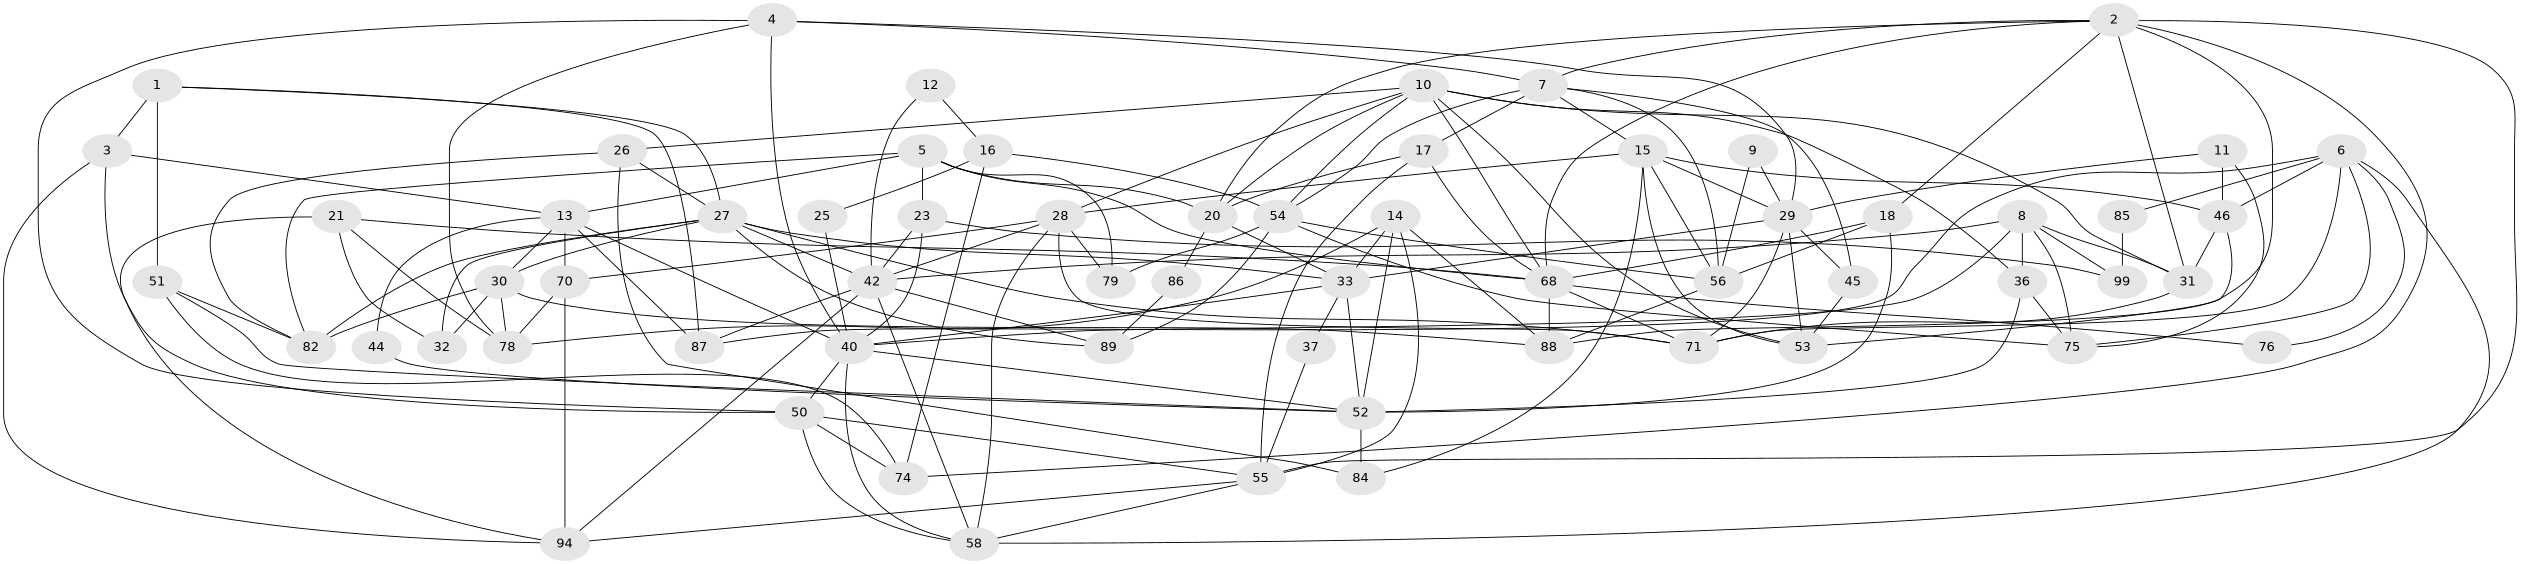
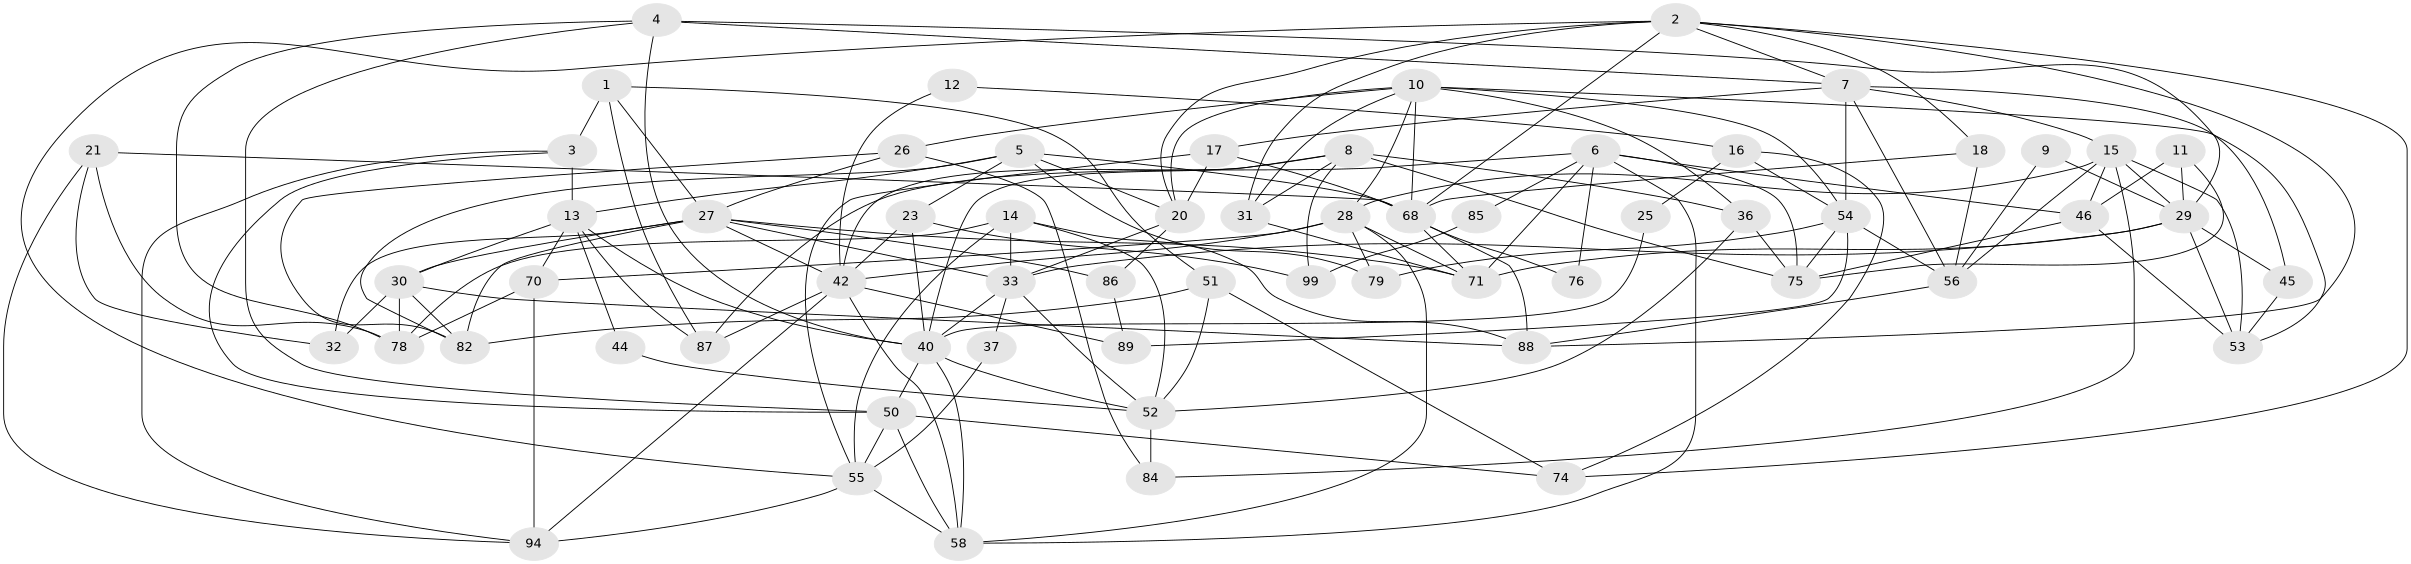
edge "46" -- "31": now "46" -- "75"
edge "27" -- "89": now "27" -- "86"
edge "18" -- "52": removed
